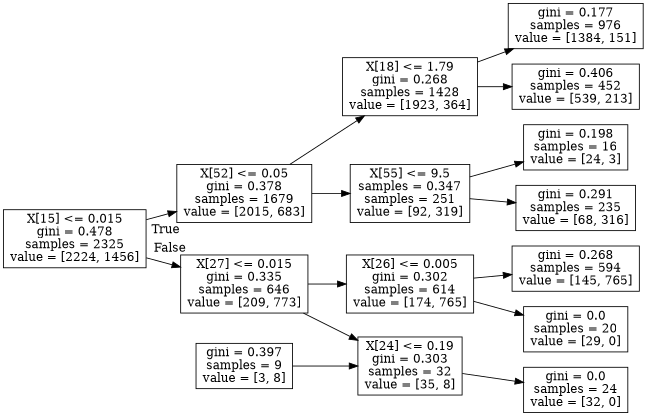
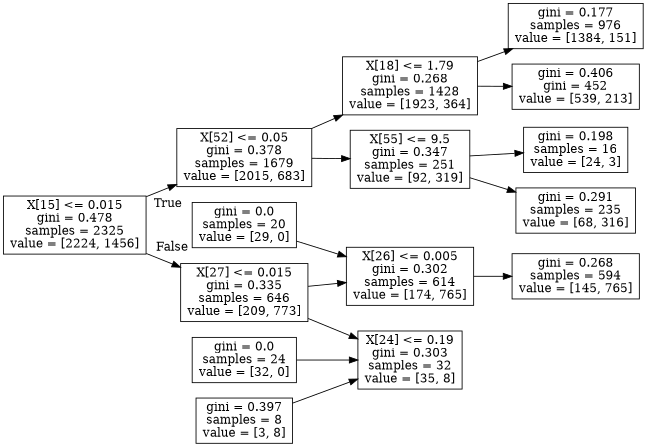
node "gini = 0.406 samples = 452 value = [539, 213]": label "gini = 0.406 samples = 452 value = [539, 213]" -> "gini = 0.406 gini = 452 value = [539, 213]"
node "X[55] <= 9.5 samples = 0.347 samples = 251 value = [92, 319]": label "X[55] <= 9.5 samples = 0.347 samples = 251 value = [92, 319]" -> "X[55] <= 9.5 gini = 0.347 samples = 251 value = [92, 319]"
edge "X[26] <= 0.005 gini = 0.302 samples = 614 value = [174, 765]" -> "gini = 0.0 samples = 20 value = [29, 0]": reversed
node "gini = 0.397 samples = 9 value = [3, 8]": label "gini = 0.397 samples = 9 value = [3, 8]" -> "gini = 0.397 samples = 8 value = [3, 8]"
edge "X[24] <= 0.19 gini = 0.303 samples = 32 value = [35, 8]" -> "gini = 0.0 samples = 24 value = [32, 0]": reversed
